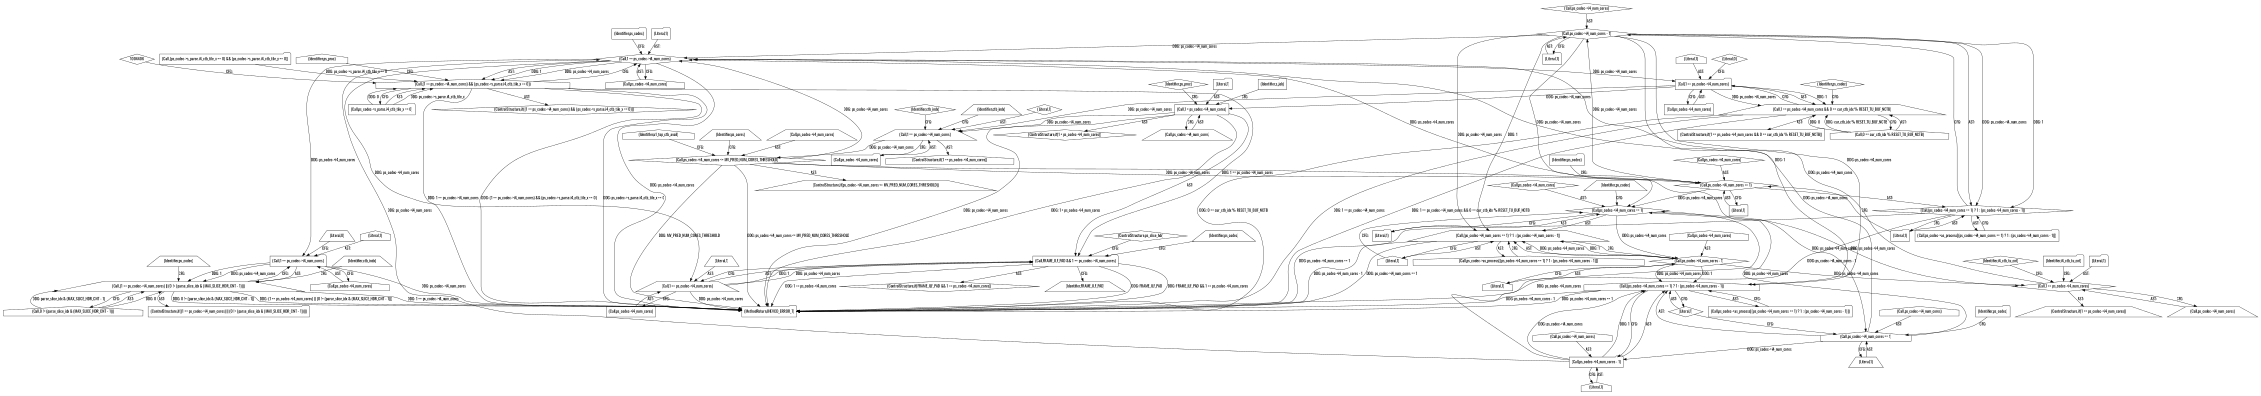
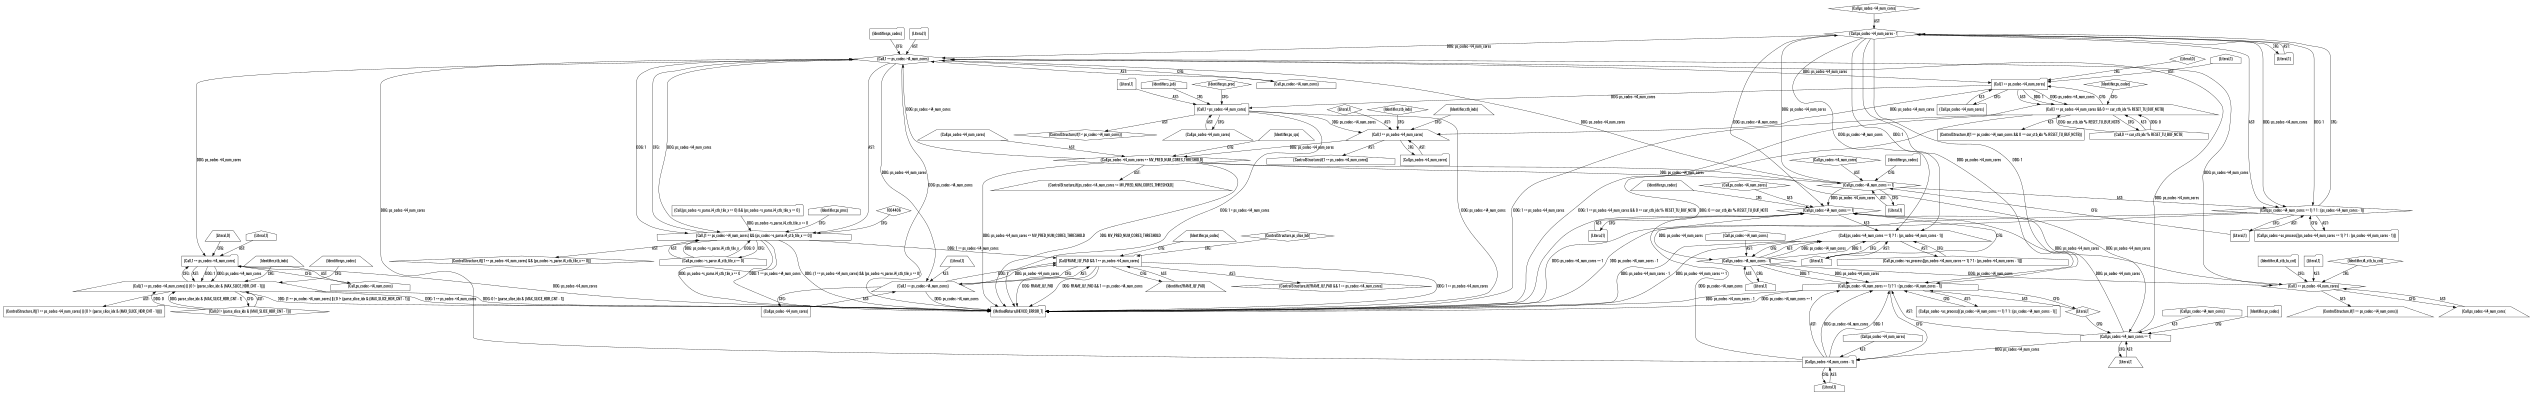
node "(Identifier,s_job)": shape folder -> house
node "(Call,ps_codec->s_parse.i4_ctb_tile_x == 0)": shape folder -> house
node "(Identifier,u1_top_ctb_avail)": removed
node "(Identifier,ps_cores)": label "(Identifier,ps_cores)" -> "(Identifier,ps_sps)"
edge "(Call,1 < ps_codec->i4_num_cores)" -> "(Call,FRAME_ILF_PAD && 1 == ps_codec->i4_num_cores)": now "(Identifier,FRAME_ILF_PAD)" -> "(Call,FRAME_ILF_PAD && 1 == ps_codec->i4_num_cores)"
node "(Call,0 != (parse_slice_idx & (MAX_SLICE_HDR_CNT - 1)))": shape house -> diamond
